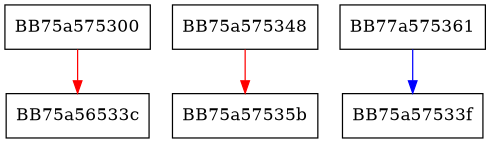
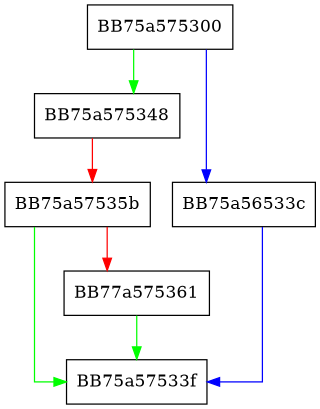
edge "BB75a575300" -> "BB75a56533c": color red -> blue
edge "BB75a575300" -> "BB75a575348": added
edge "BB77a575361" -> "BB75a57533f": color blue -> green
edge "BB75a57535b" -> "BB77a575361": added
edge "BB75a57535b" -> "BB75a57533f": added
edge "BB75a56533c" -> "BB75a57533f": added
